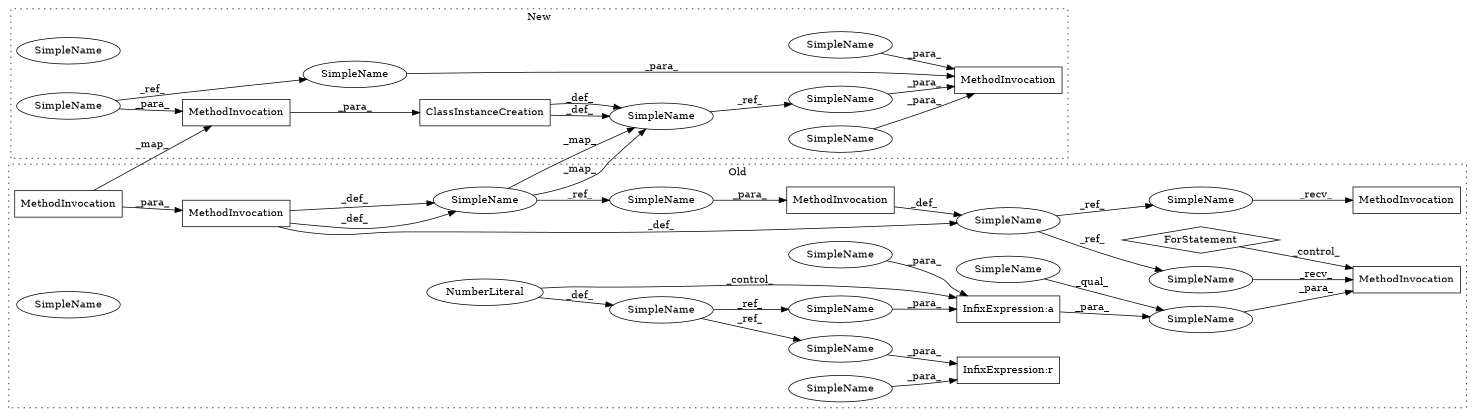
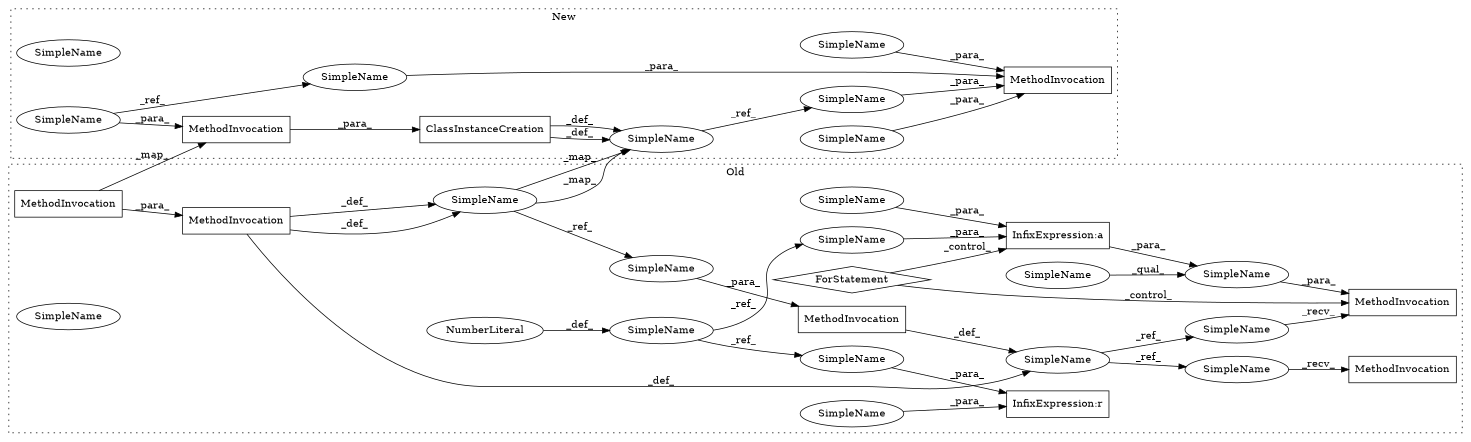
edge "NumberLiteral" -> "InfixExpression:a": now "ForStatement" -> "InfixExpression:a"
